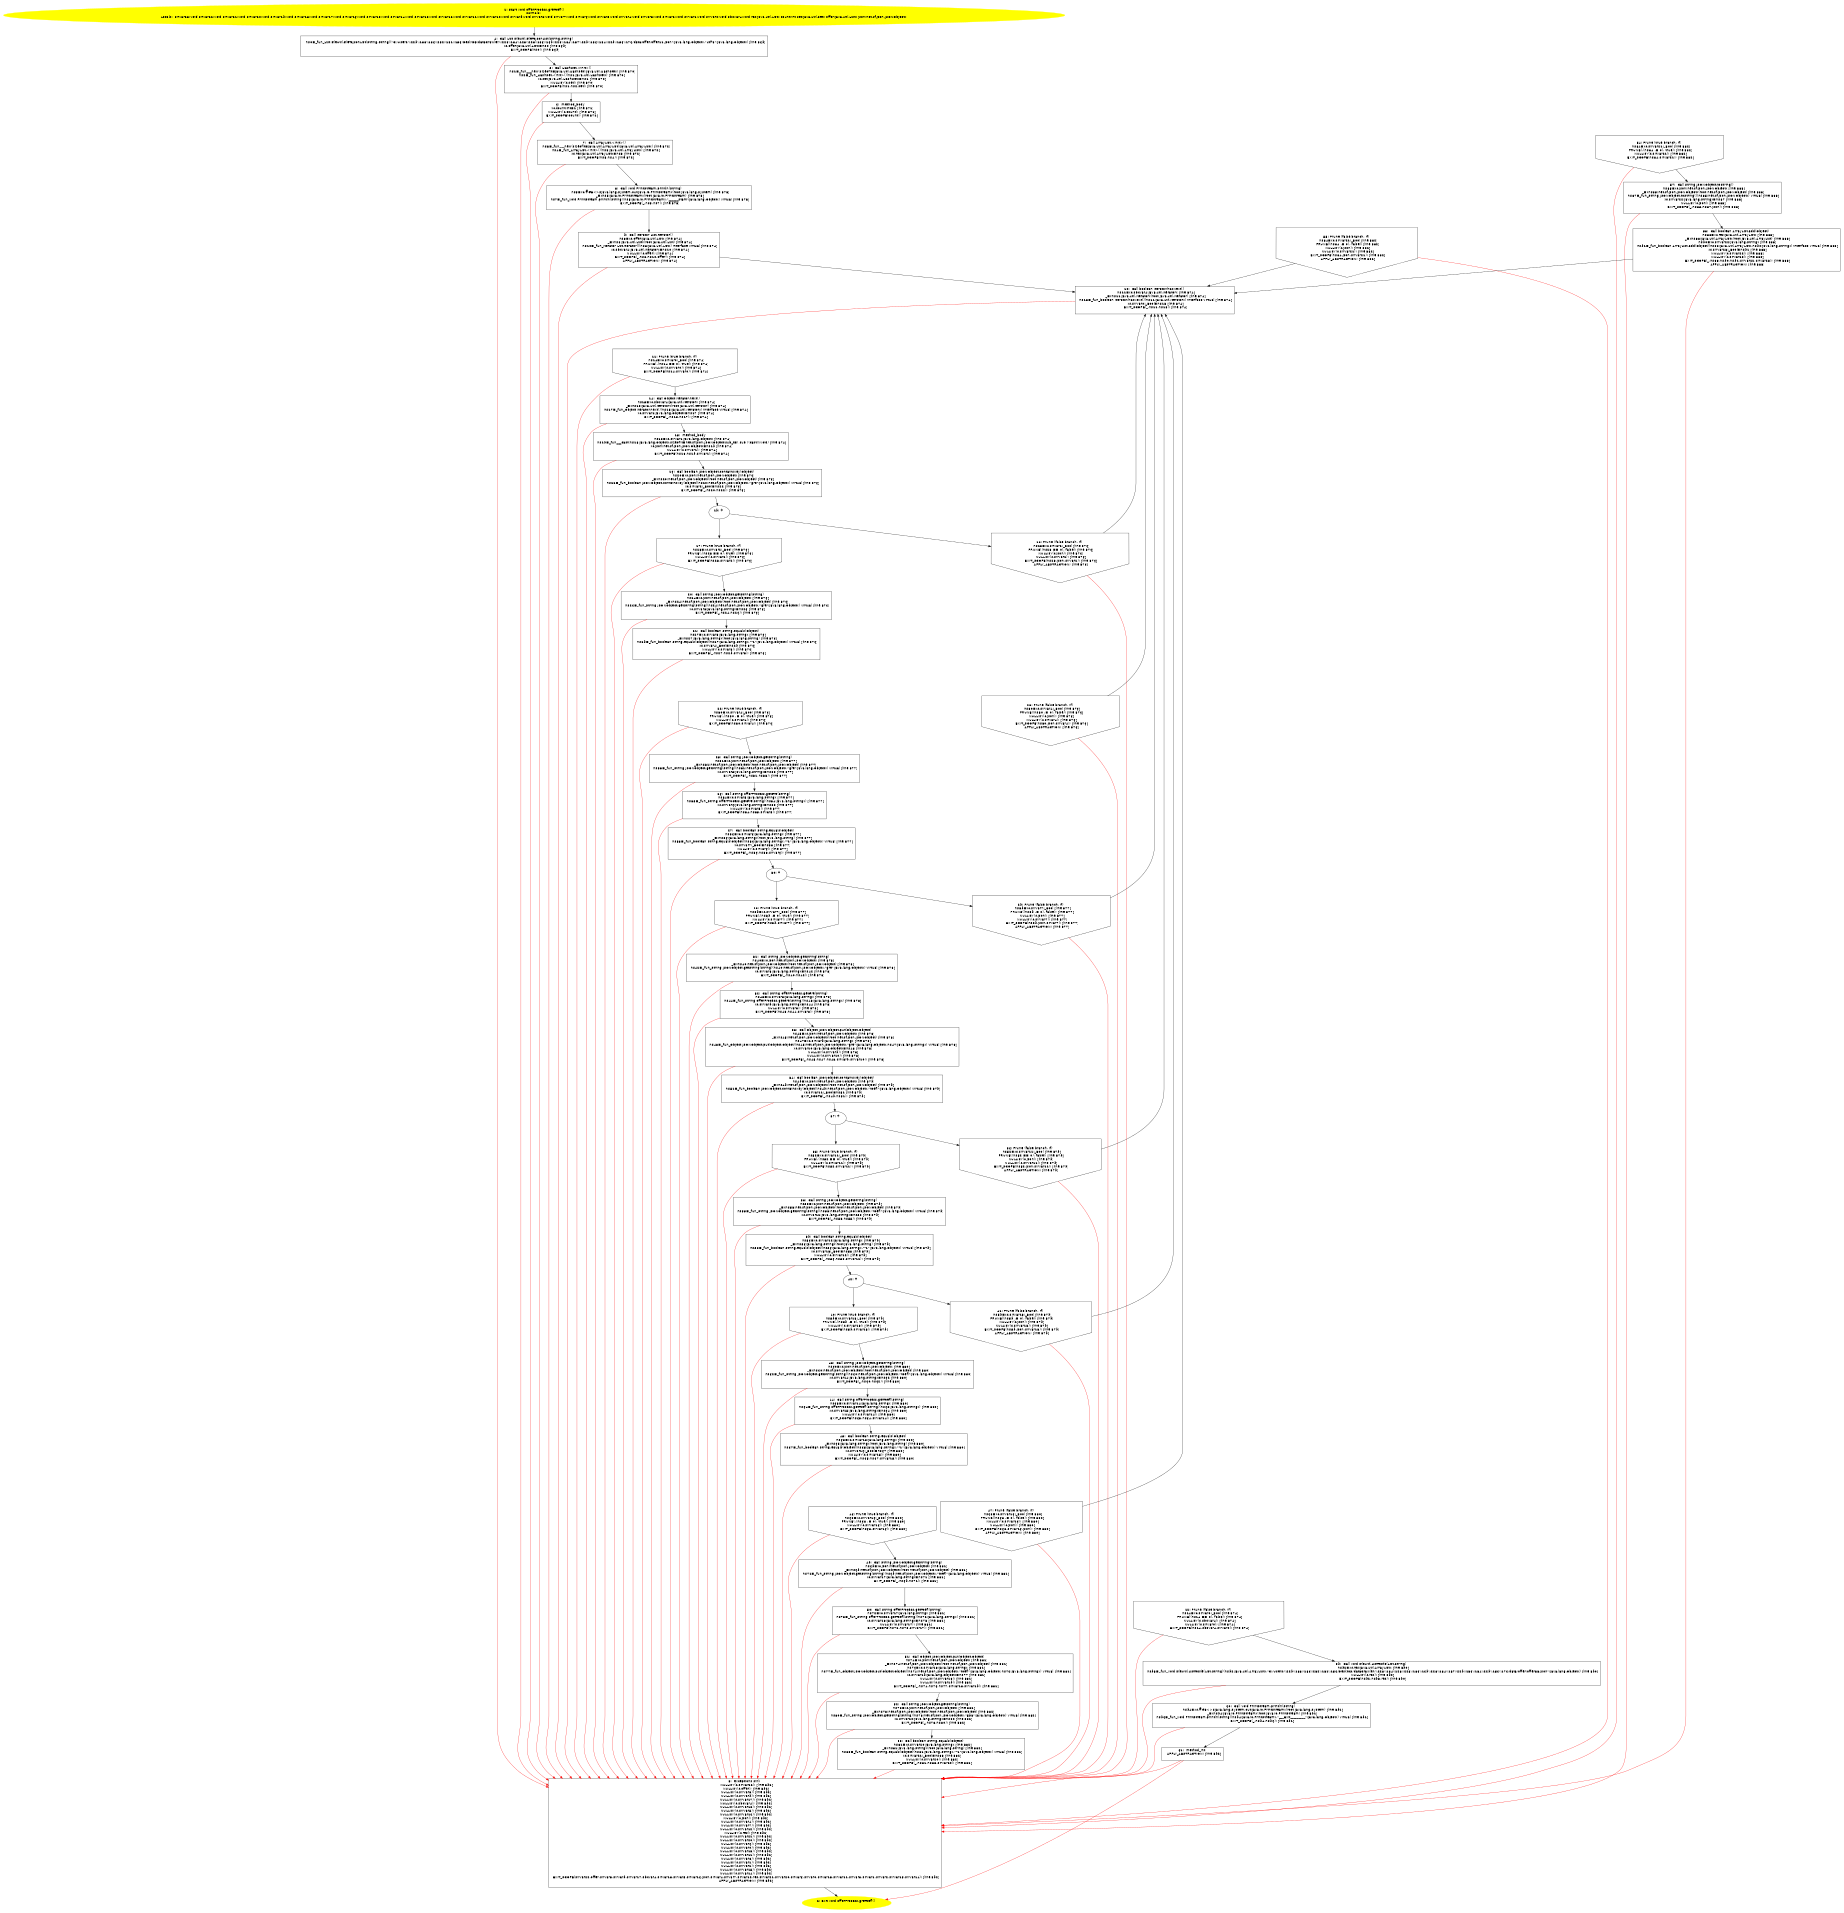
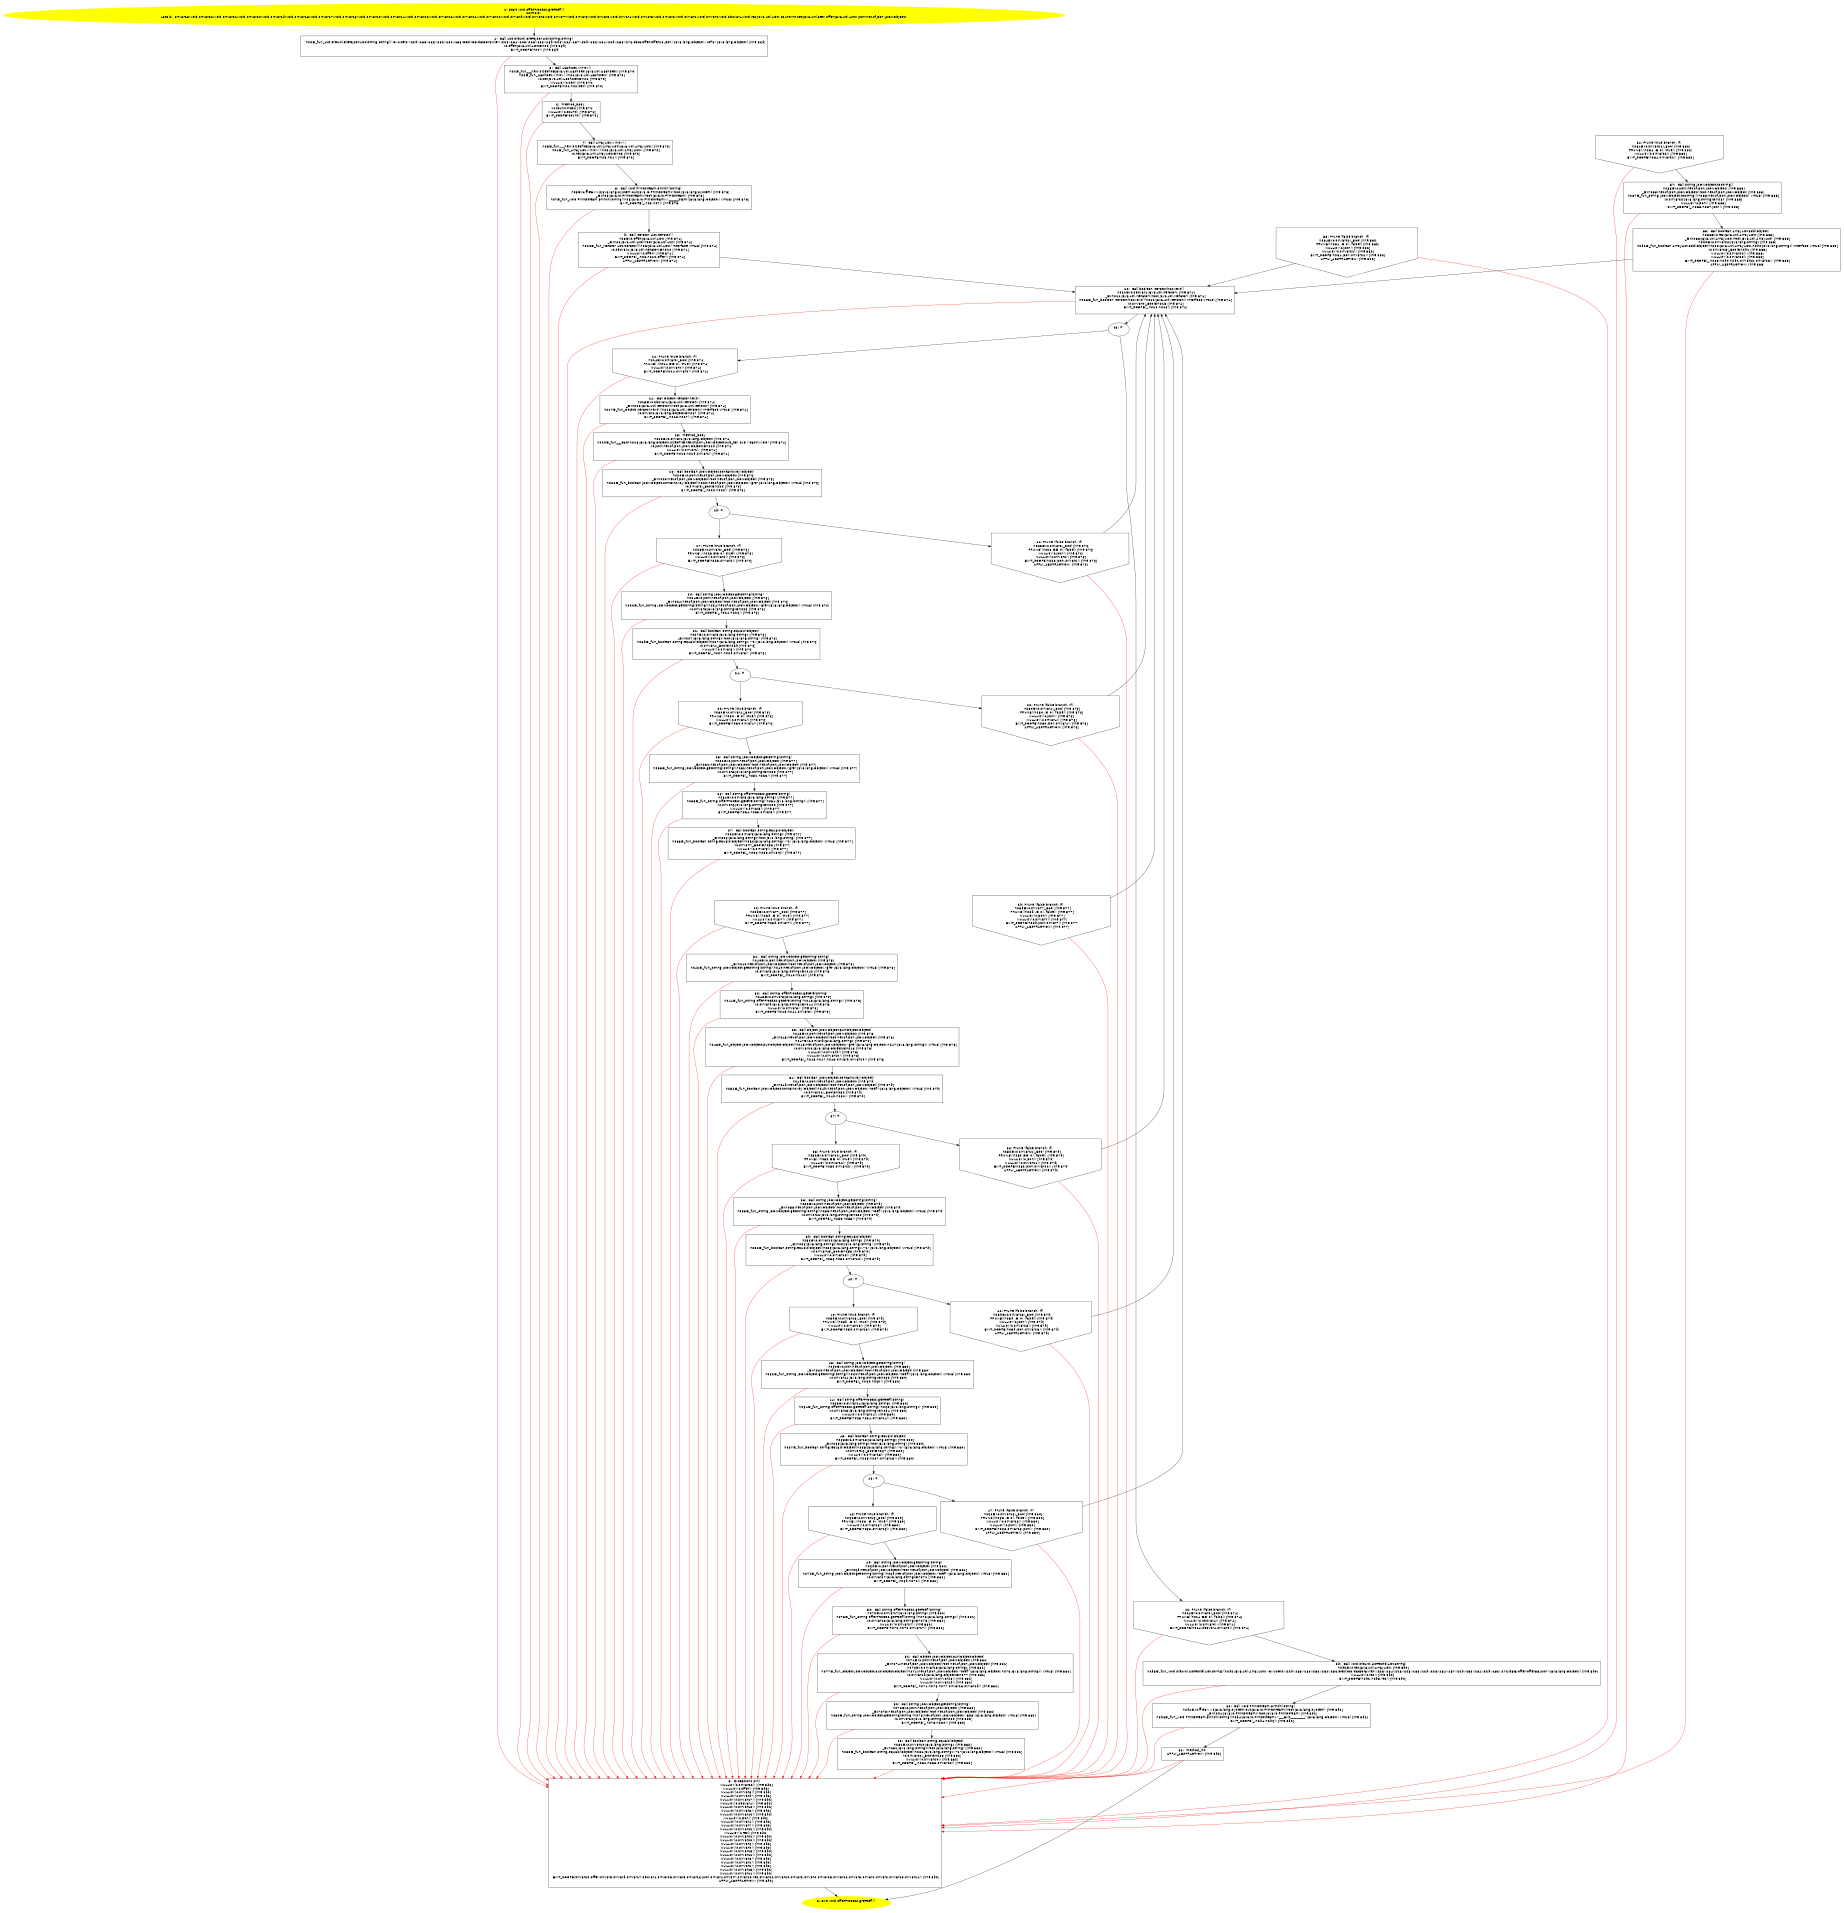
node "13: +": added
node "24: +": added
node "30: +": removed
node "48: +": added
edge "61:  method_int APPLY_ABSTRACTION; [line 392]" -> "2: Exit void offerProcess.greToefl()": color red -> black
